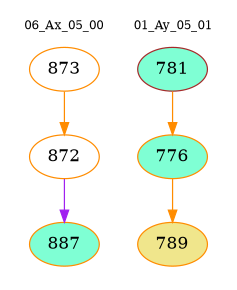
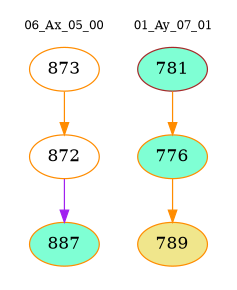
cluster "01_Ay_05_01": label "01_Ay_05_01" -> "01_Ay_07_01"
